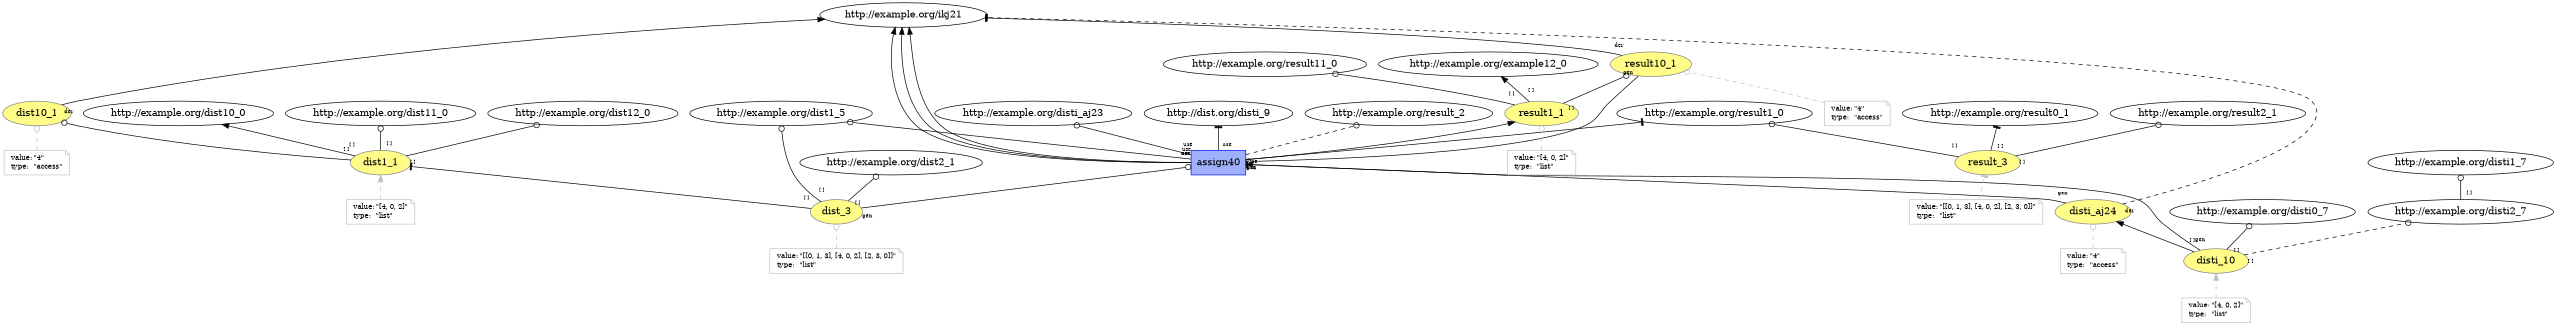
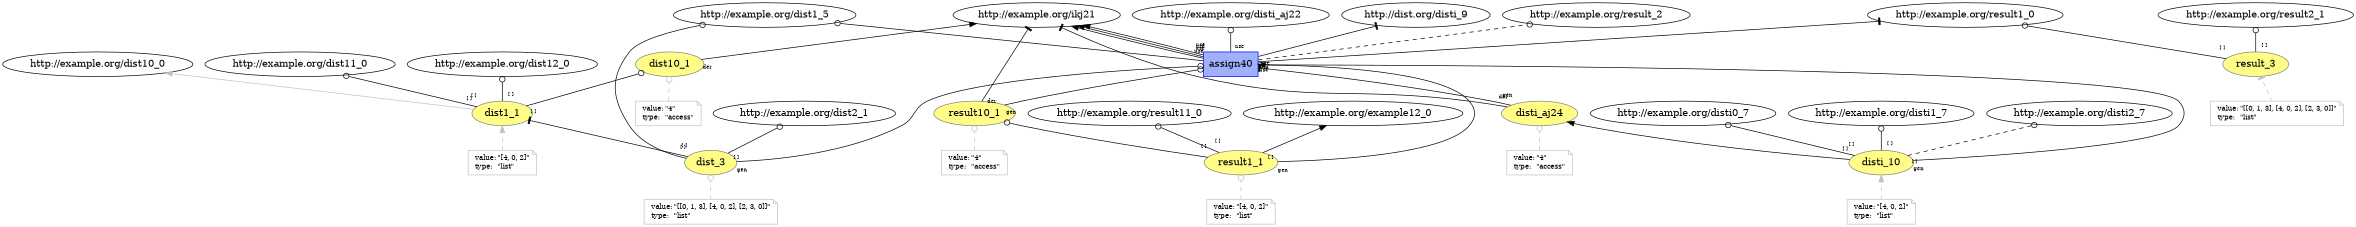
edge "disti_aj24" -> "http://example.org/ikj21": style dashed -> solid
node "http://example.org/disti_aj23": label "http://example.org/disti_aj23" -> "http://example.org/disti_aj22"
node "http://example.org/result0_1": removed
edge "assign40" -> "result1_1": reversed
edge "dist1_1" -> "http://example.org/dist10_0": color black -> gray
edge "disti_10" -> "assign40": arrowhead normal -> odot
edge "http://example.org/disti2_7" -> "http://example.org/disti1_7": now "disti_10" -> "http://example.org/disti1_7"
